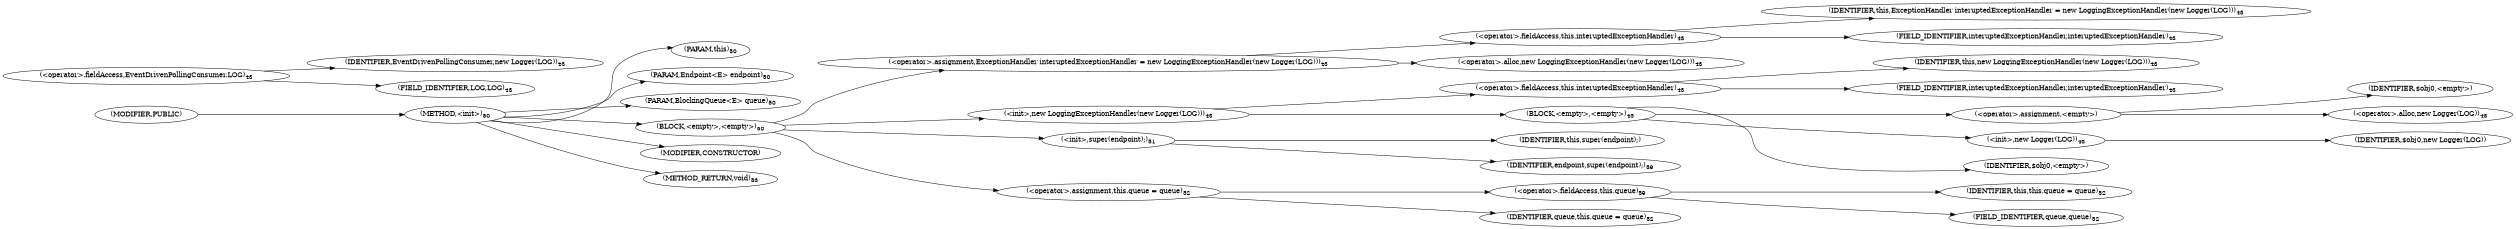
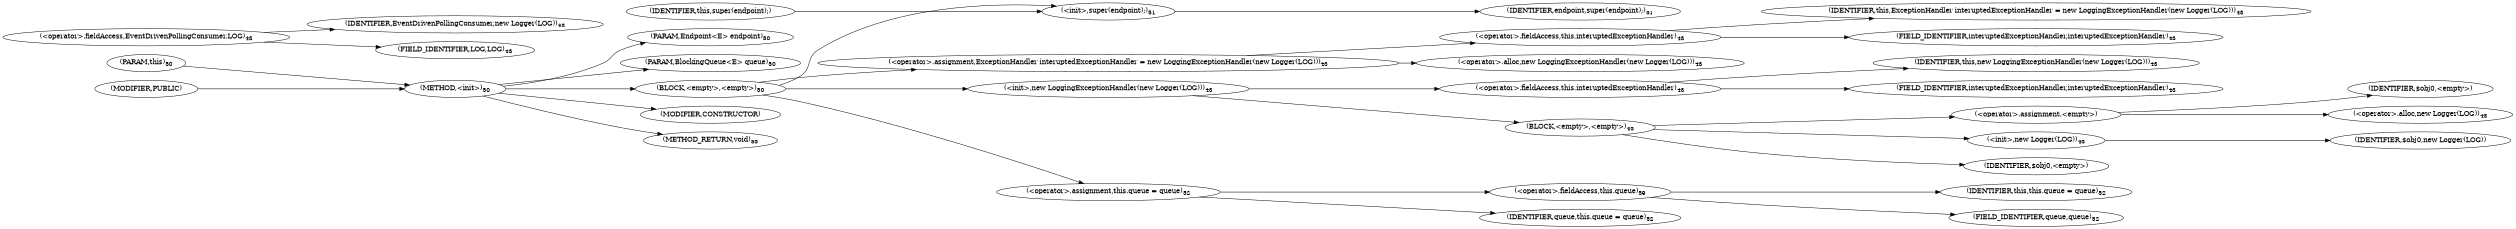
edge "(METHOD,<init>)" -> "(PARAM,this)": reversed
edge "(<init>,super(endpoint);)" -> "(IDENTIFIER,this,super(endpoint);)": reversed
node "(IDENTIFIER,endpoint,super(endpoint);)": text "59" -> "51"
